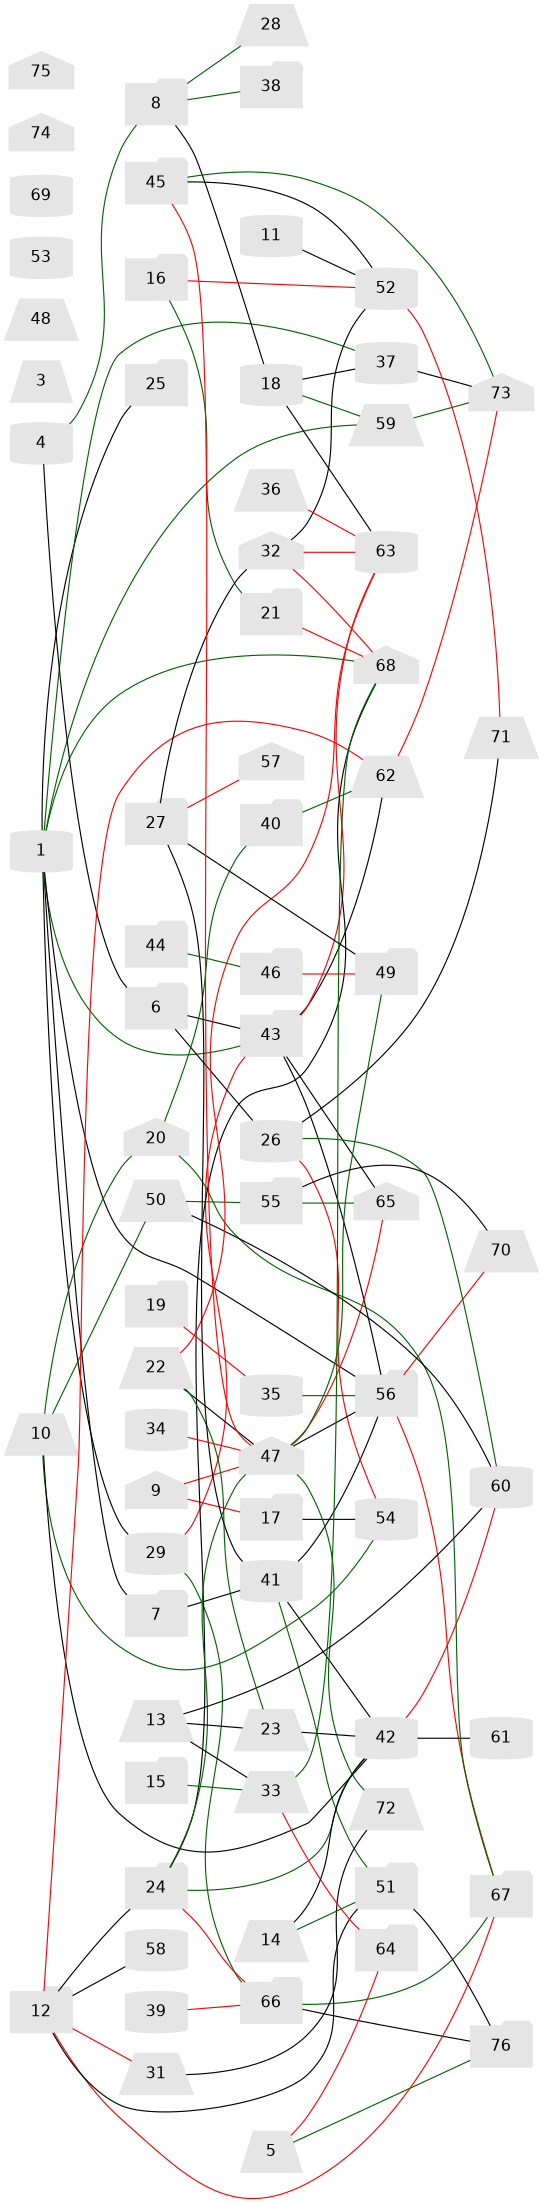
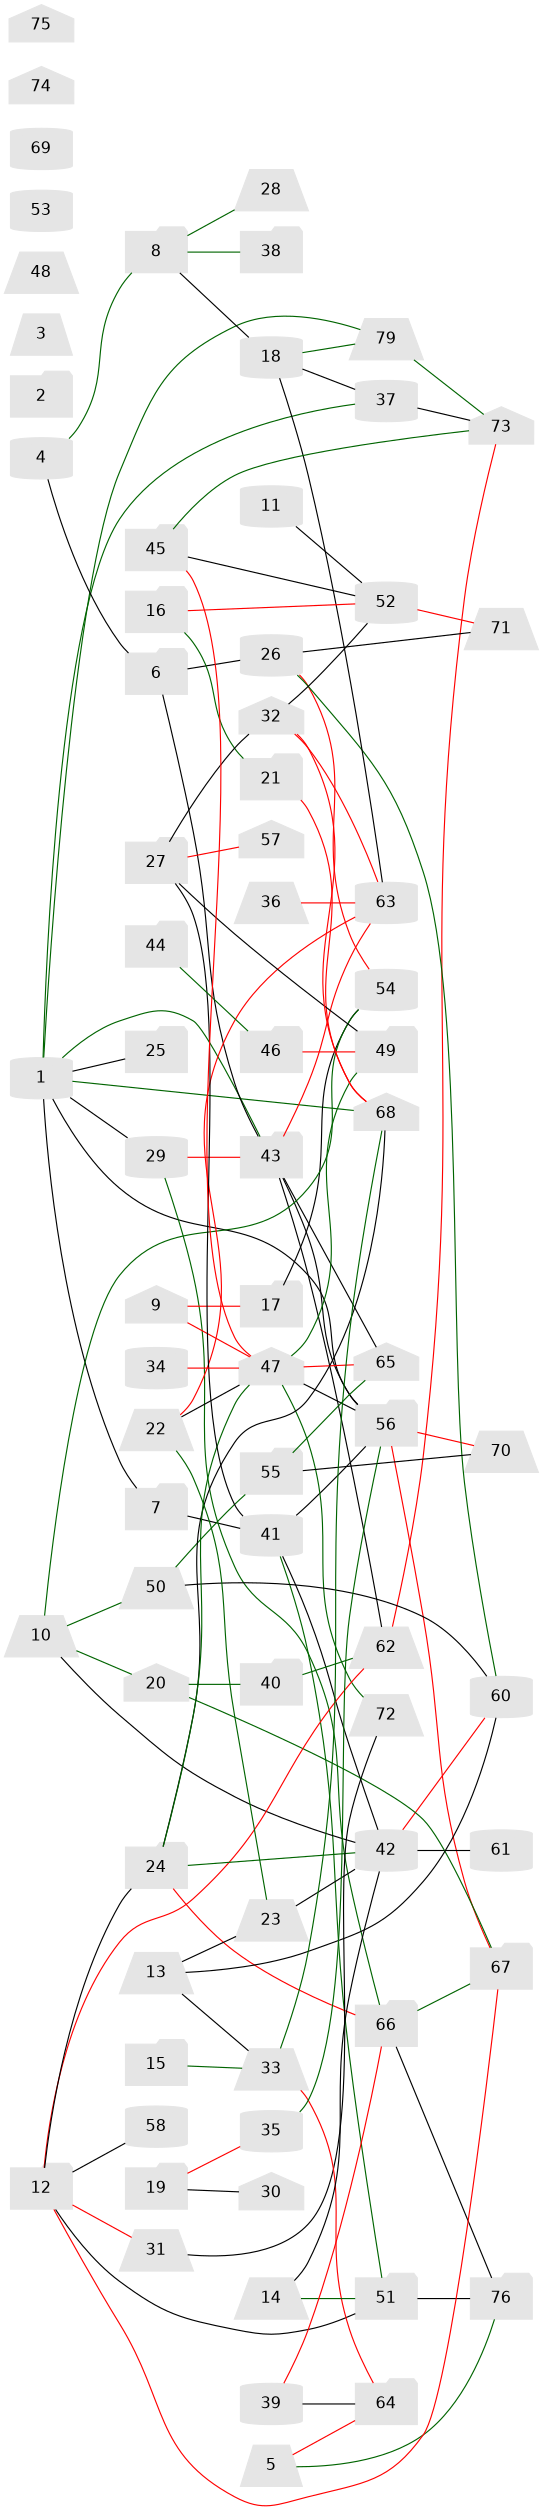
node "2": added
node "59": label "59" -> "79"
node "30": added
edge "39" -- "64": added
